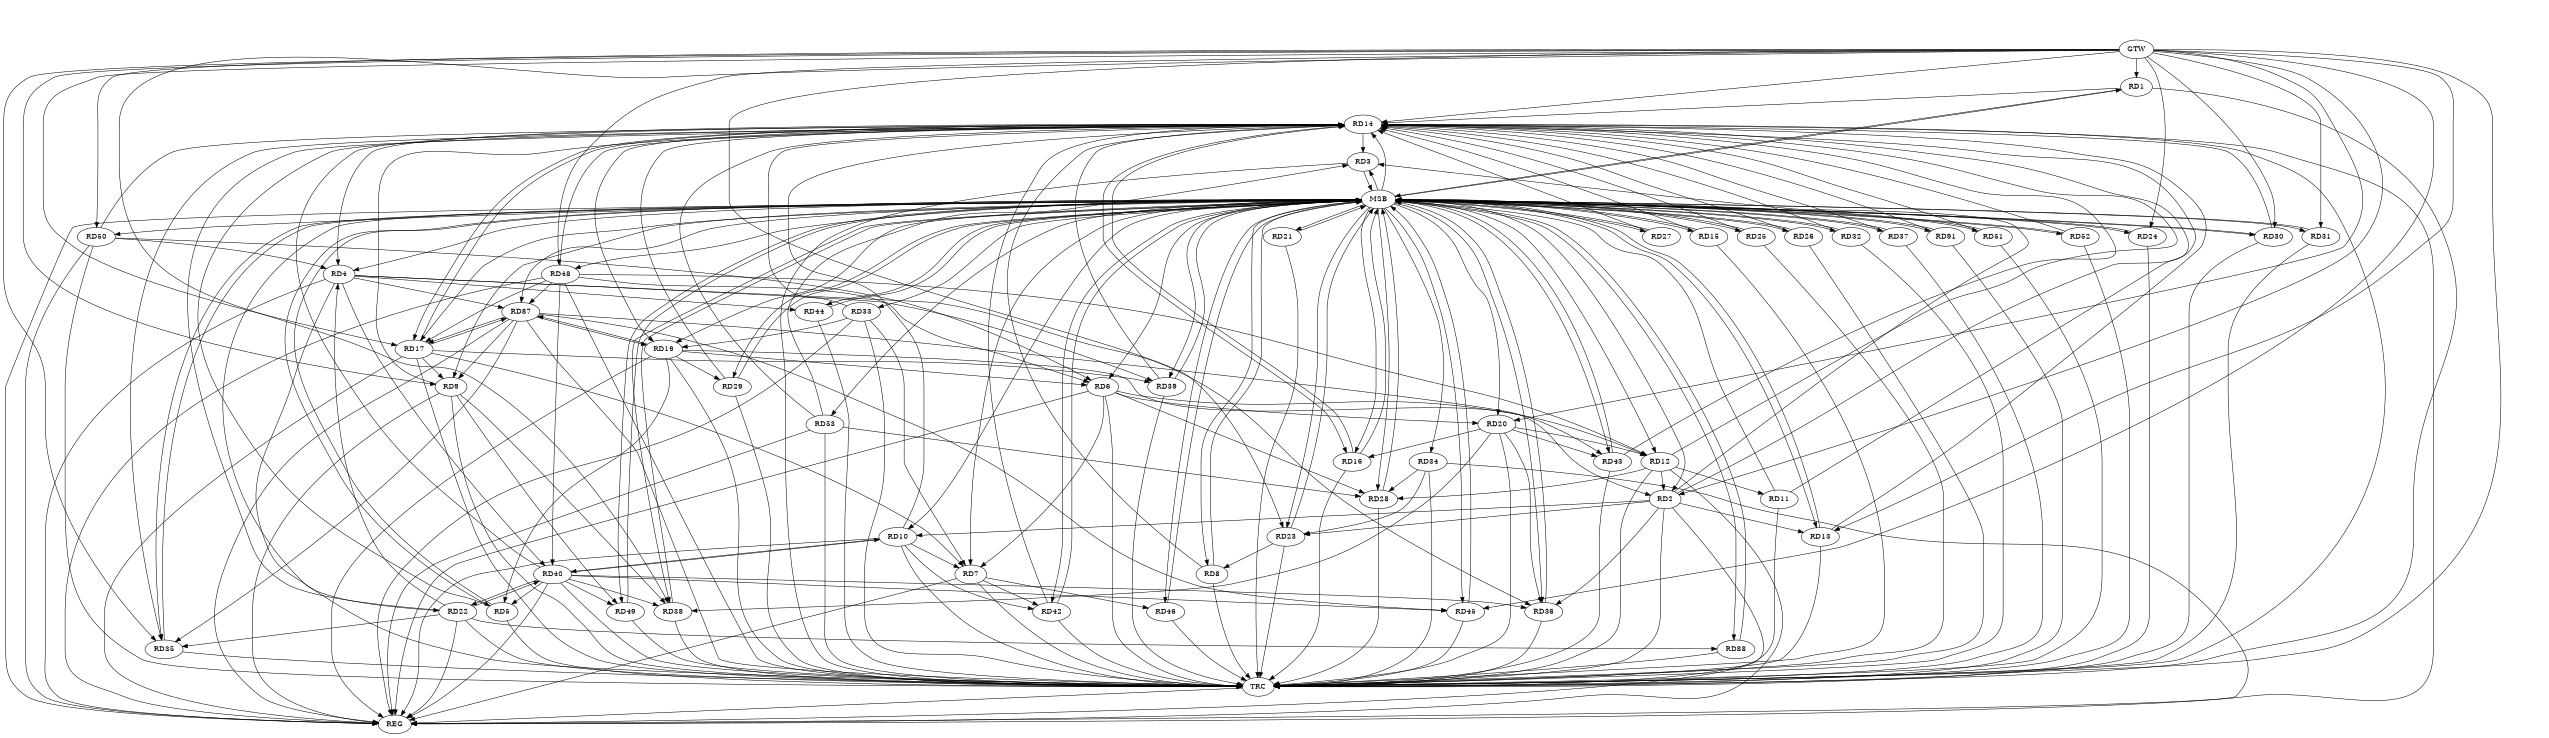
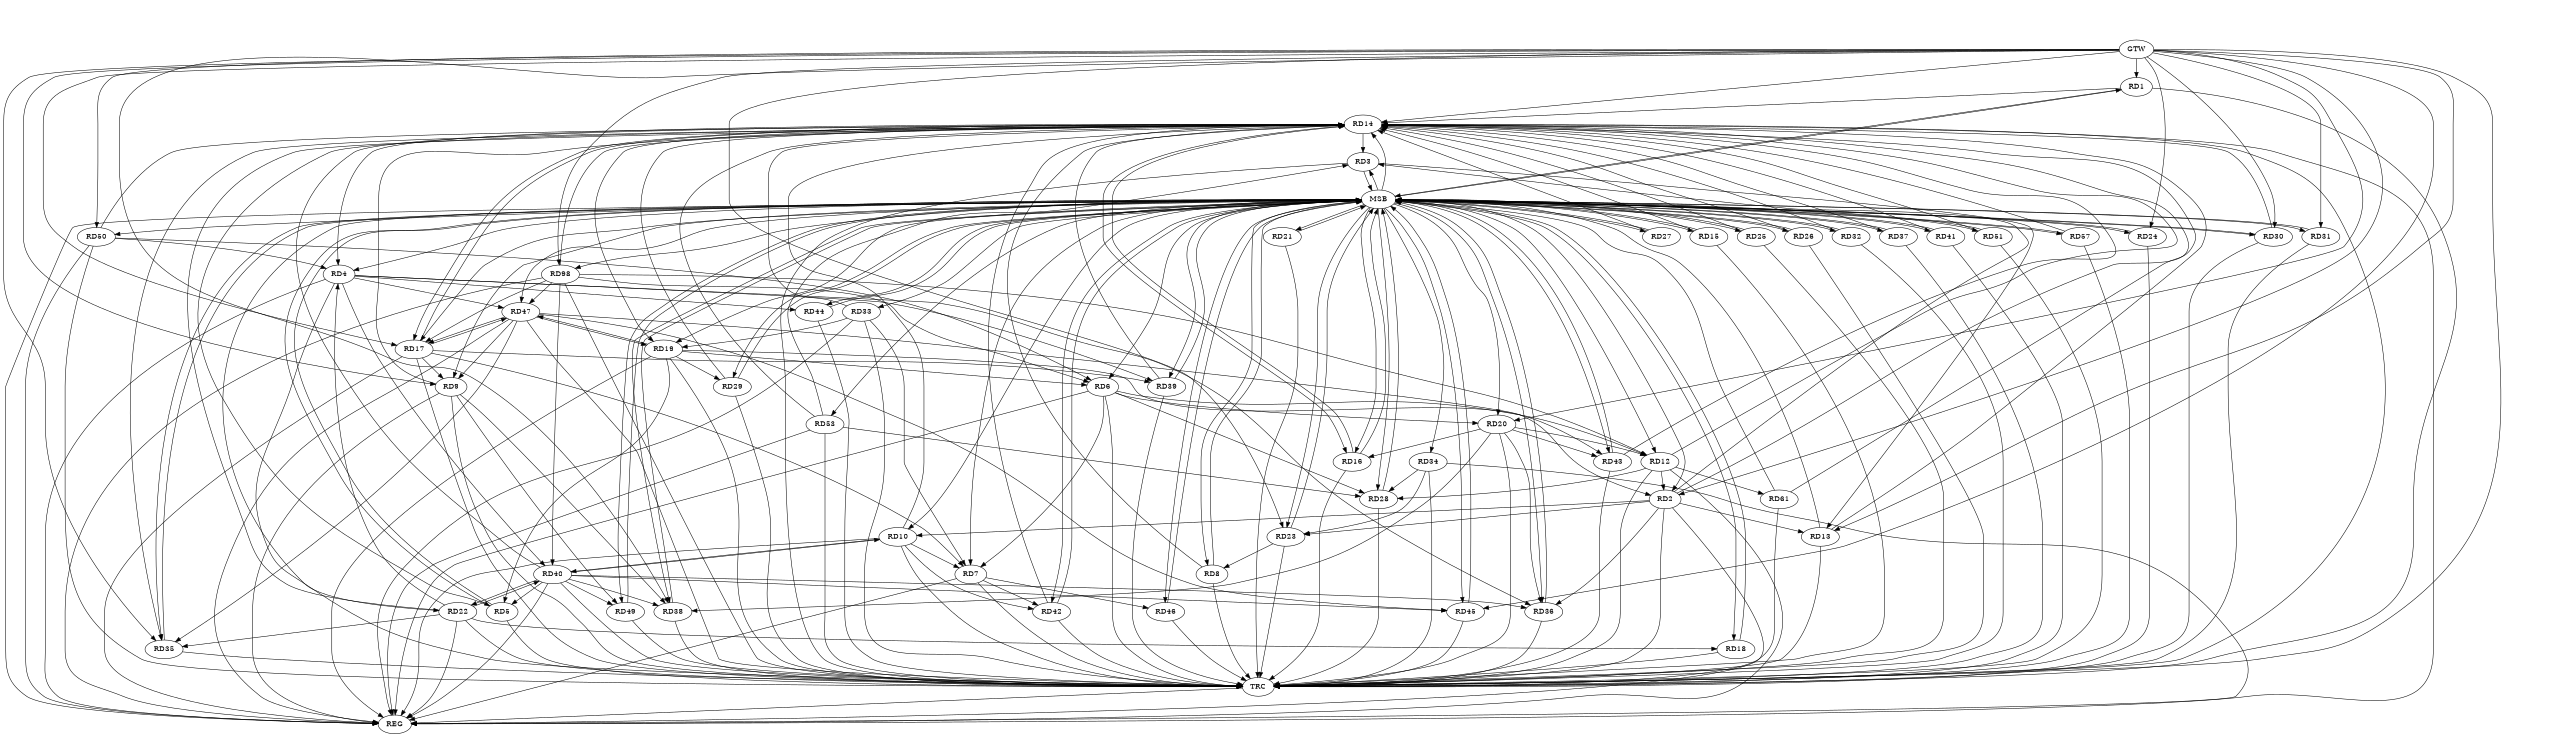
node "RD91": label "RD91" -> "RD41"
node "RD52": label "RD52" -> "RD57"
edge "MSB" -> "RD13": now "RD3" -> "RD13"
node "RD48": label "RD48" -> "RD98"
node "RD87": label "RD87" -> "RD47"
node "RD11": label "RD11" -> "RD61"
node "RD88": label "RD88" -> "RD18"
